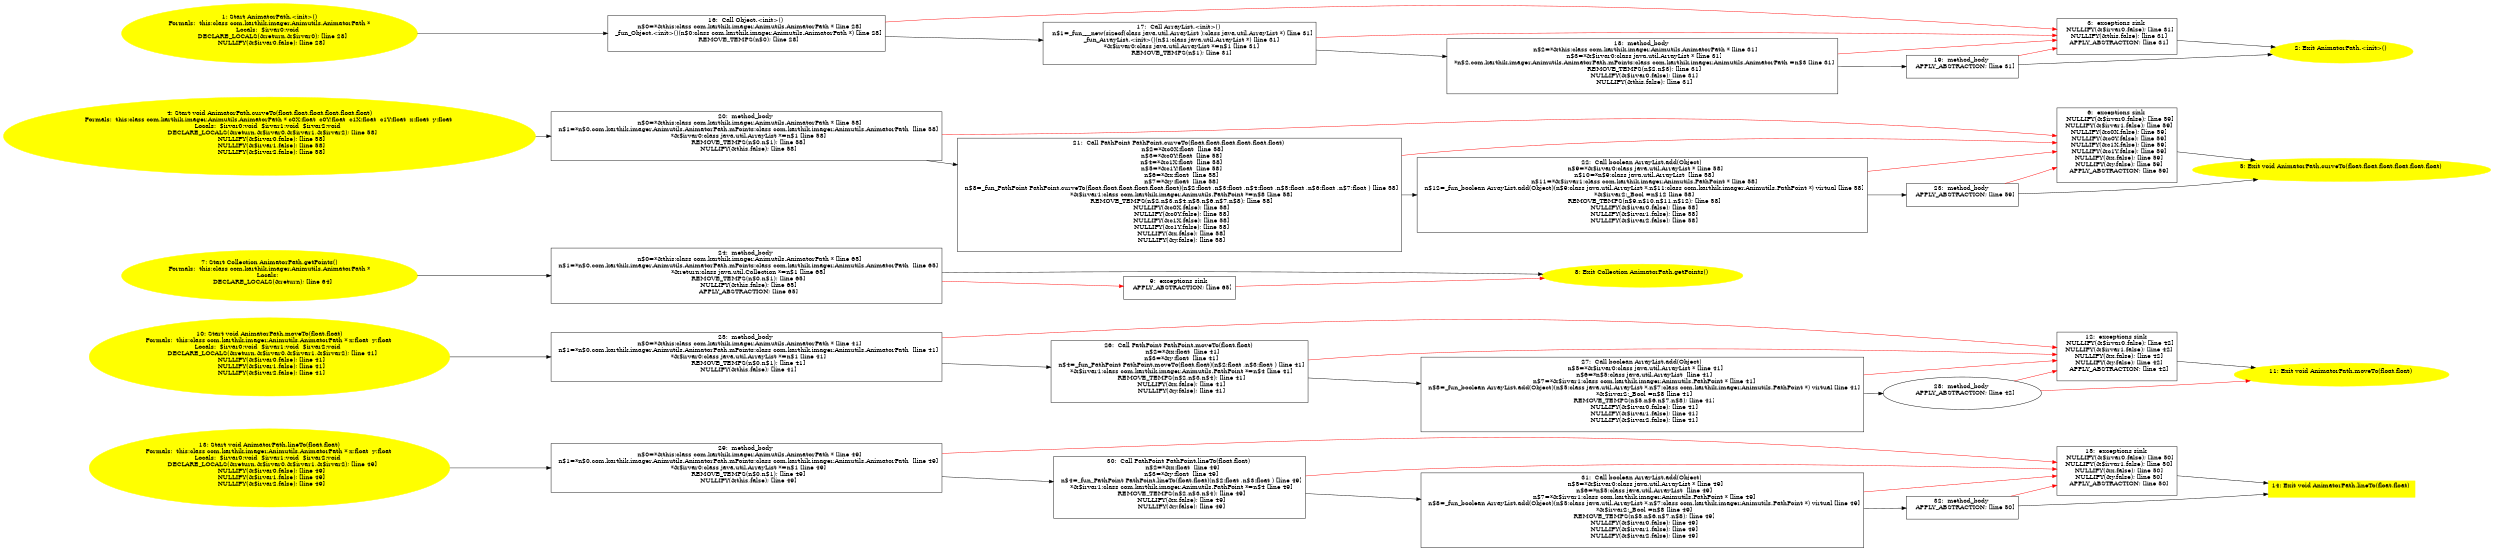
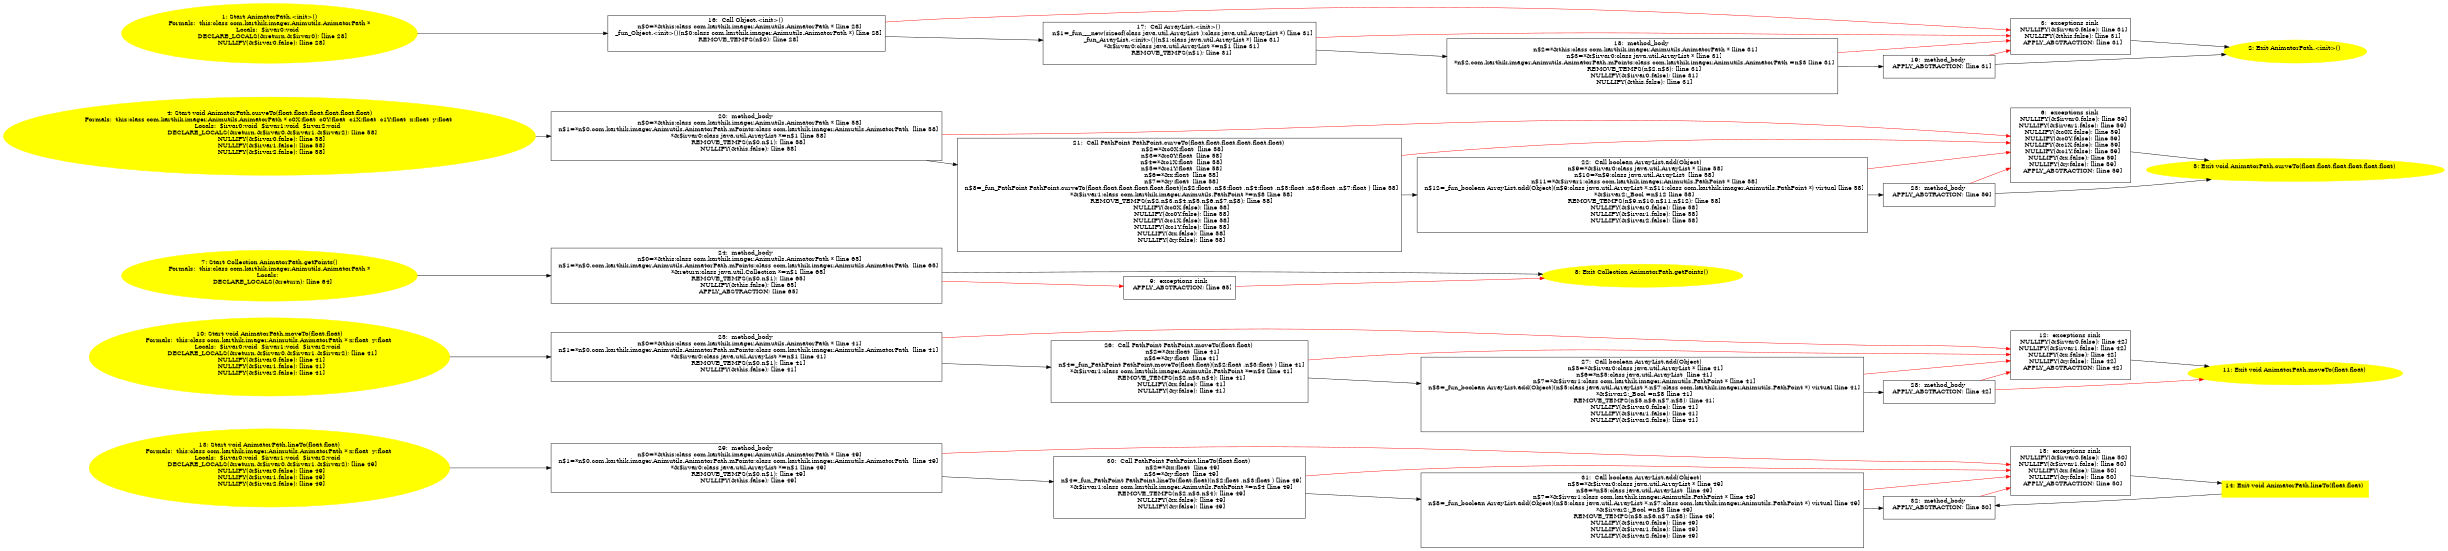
node "28:  method_body APPLY_ABSTRACTION; [line 42]": shape ellipse -> box
edge "32:  method_body APPLY_ABSTRACTION; [line 50]" -> "14: Exit void AnimatorPath.lineTo(float,float)": reversed
